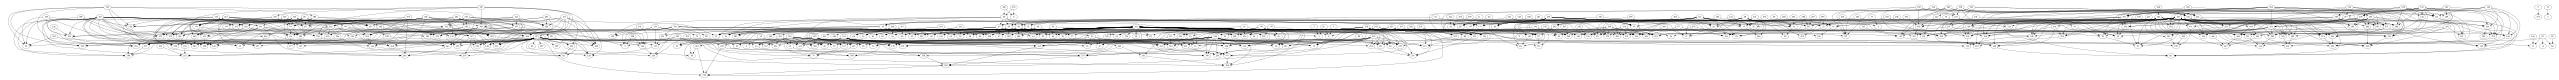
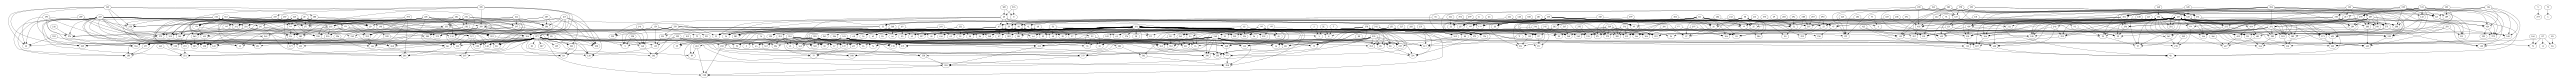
edge "217" -> "416": now "413" -> "416"
